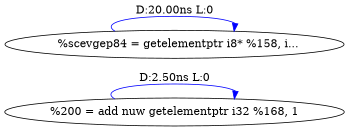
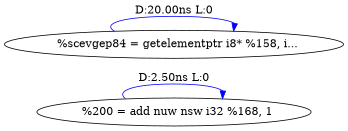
node "%200 = add nuw getelementptr i32 %168, 1": label "%200 = add nuw getelementptr i32 %168, 1" -> "%200 = add nuw nsw i32 %168, 1"
